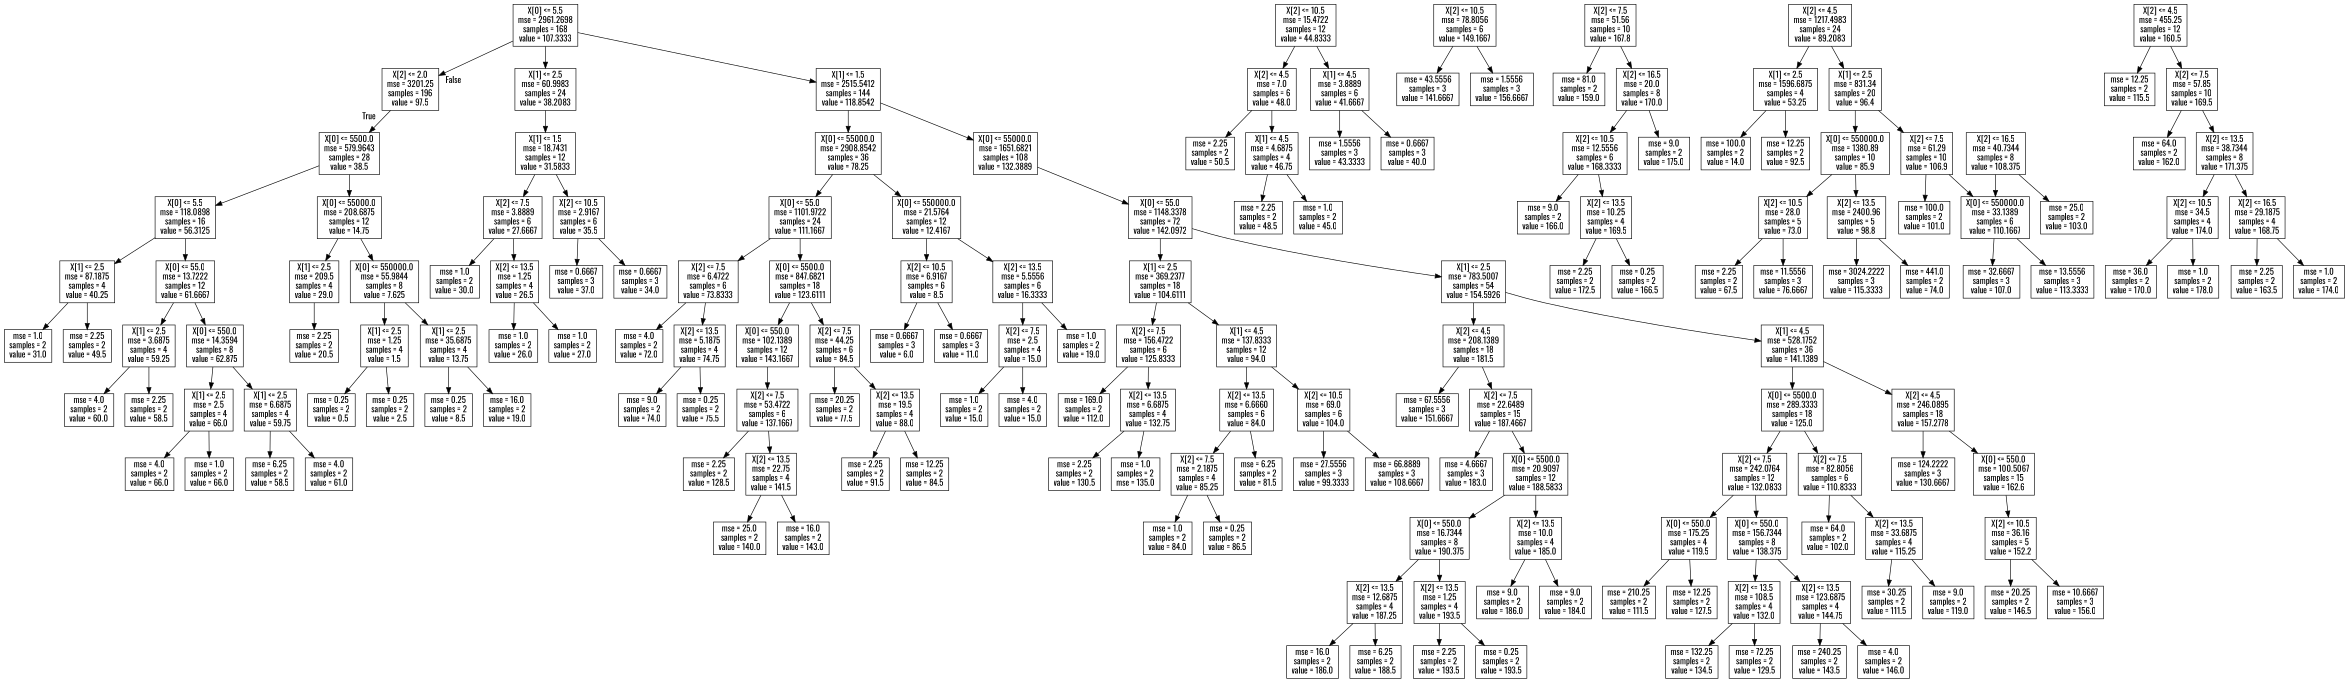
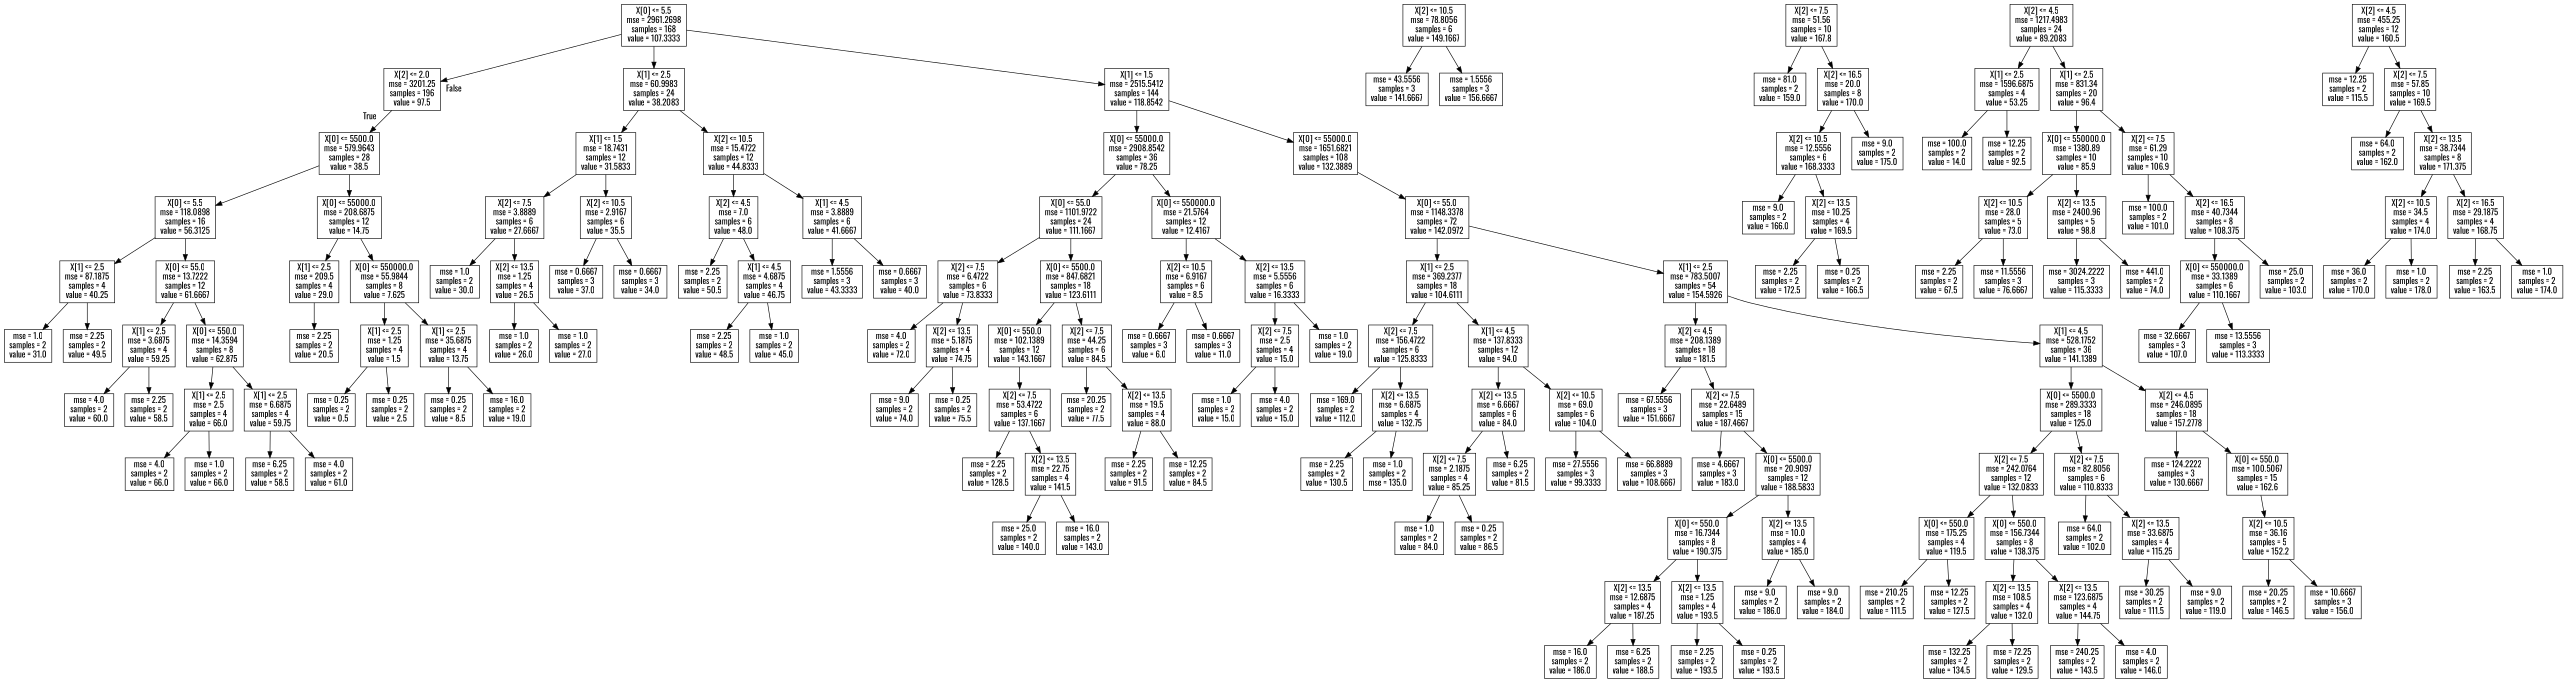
edge "X[1] <= 2.5 mse = 60.9983 samples = 24 value = 38.2083" -> "X[2] <= 10.5 mse = 15.4722 samples = 12 value = 44.8333": added
edge "X[2] <= 7.5 mse = 61.29 samples = 10 value = 106.9" -> "X[0] <= 550000.0 mse = 33.1389 samples = 6 value = 110.1667": now "X[2] <= 7.5 mse = 61.29 samples = 10 value = 106.9" -> "X[2] <= 16.5 mse = 40.7344 samples = 8 value = 108.375"
node "X[2] <= 13.5 mse = 6.6660 samples = 6 value = 84.0": label "X[2] <= 13.5 mse = 6.6660 samples = 6 value = 84.0" -> "X[2] <= 13.5 mse = 6.6667 samples = 6 value = 84.0"
